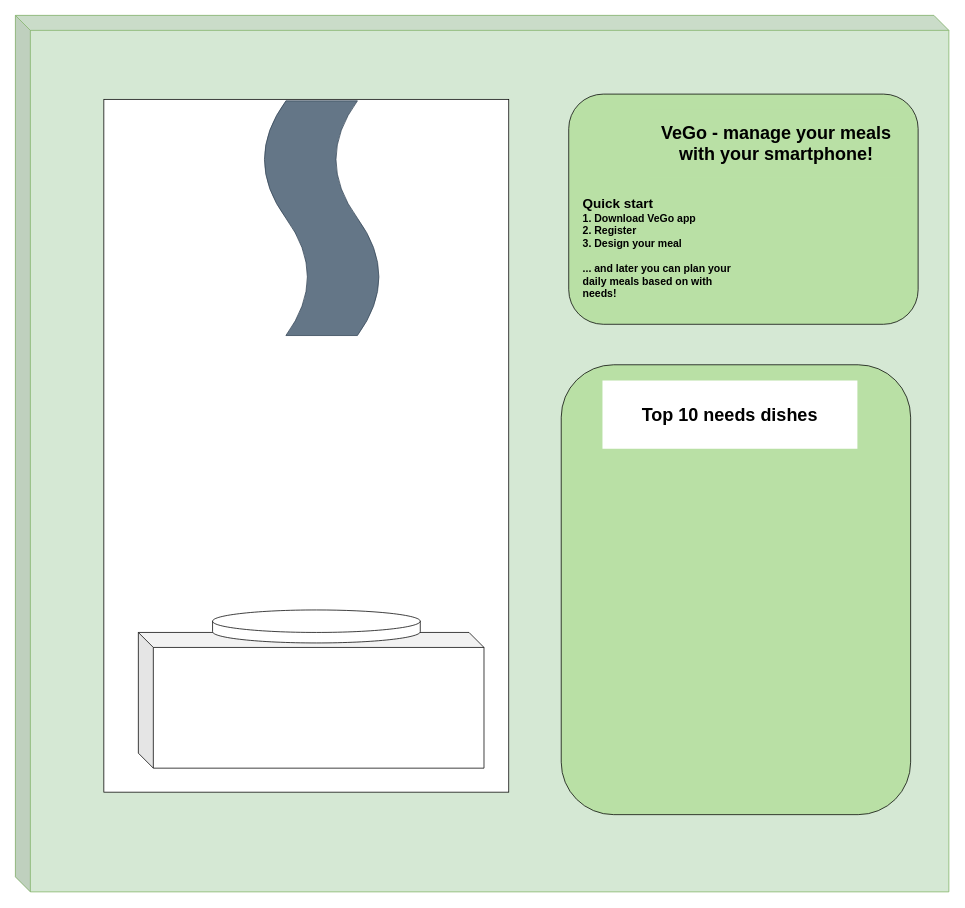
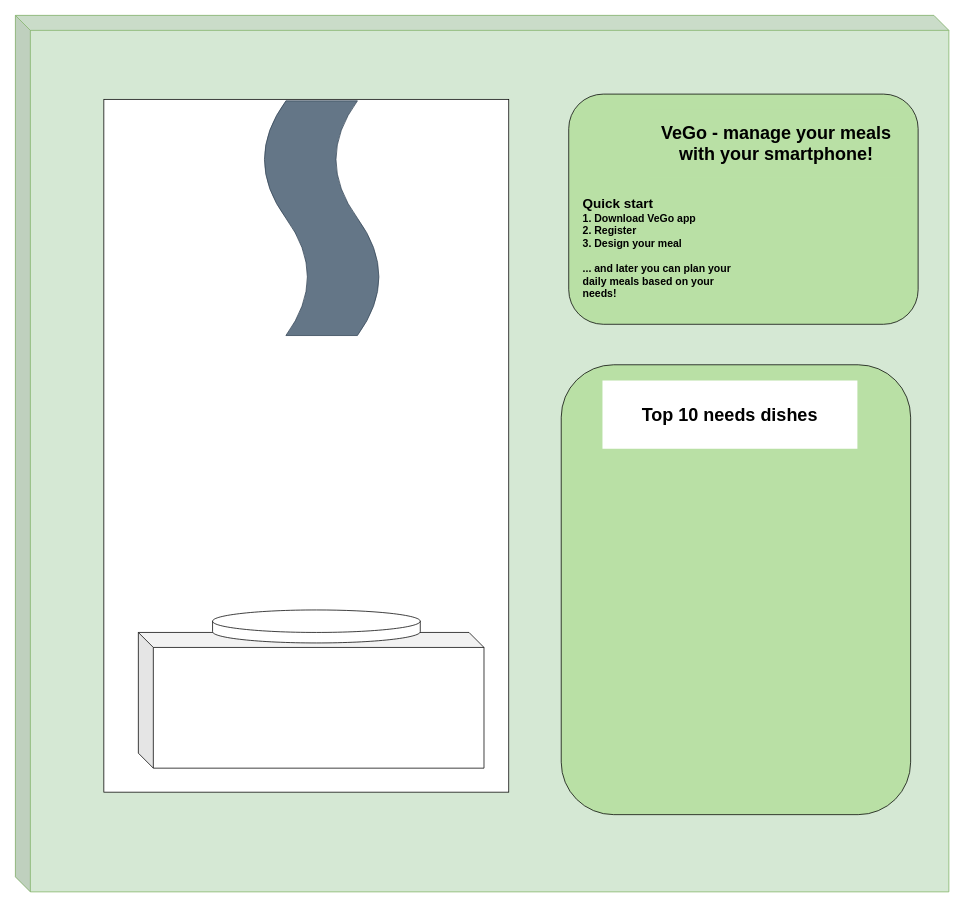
node "Quick start 1. Download VeGo app 2. Register 3. Design your meal ... and later you can plan your daily meals based on with needs!": label "Quick start 1. Download VeGo app 2. Register 3. Design your meal ... and later you can plan your daily meals based on with needs!" -> "Quick start 1. Download VeGo app 2. Register 3. Design your meal ... and later you can plan your daily meals based on your needs!"
